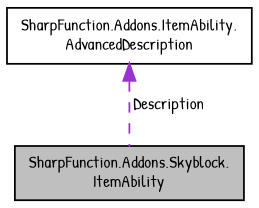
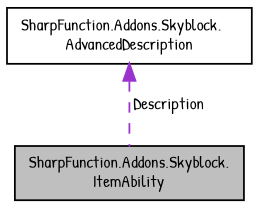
node "SharpFunction.Addons.ItemAbility. AdvancedDescription": label "SharpFunction.Addons.ItemAbility. AdvancedDescription" -> "SharpFunction.Addons.Skyblock. AdvancedDescription"
